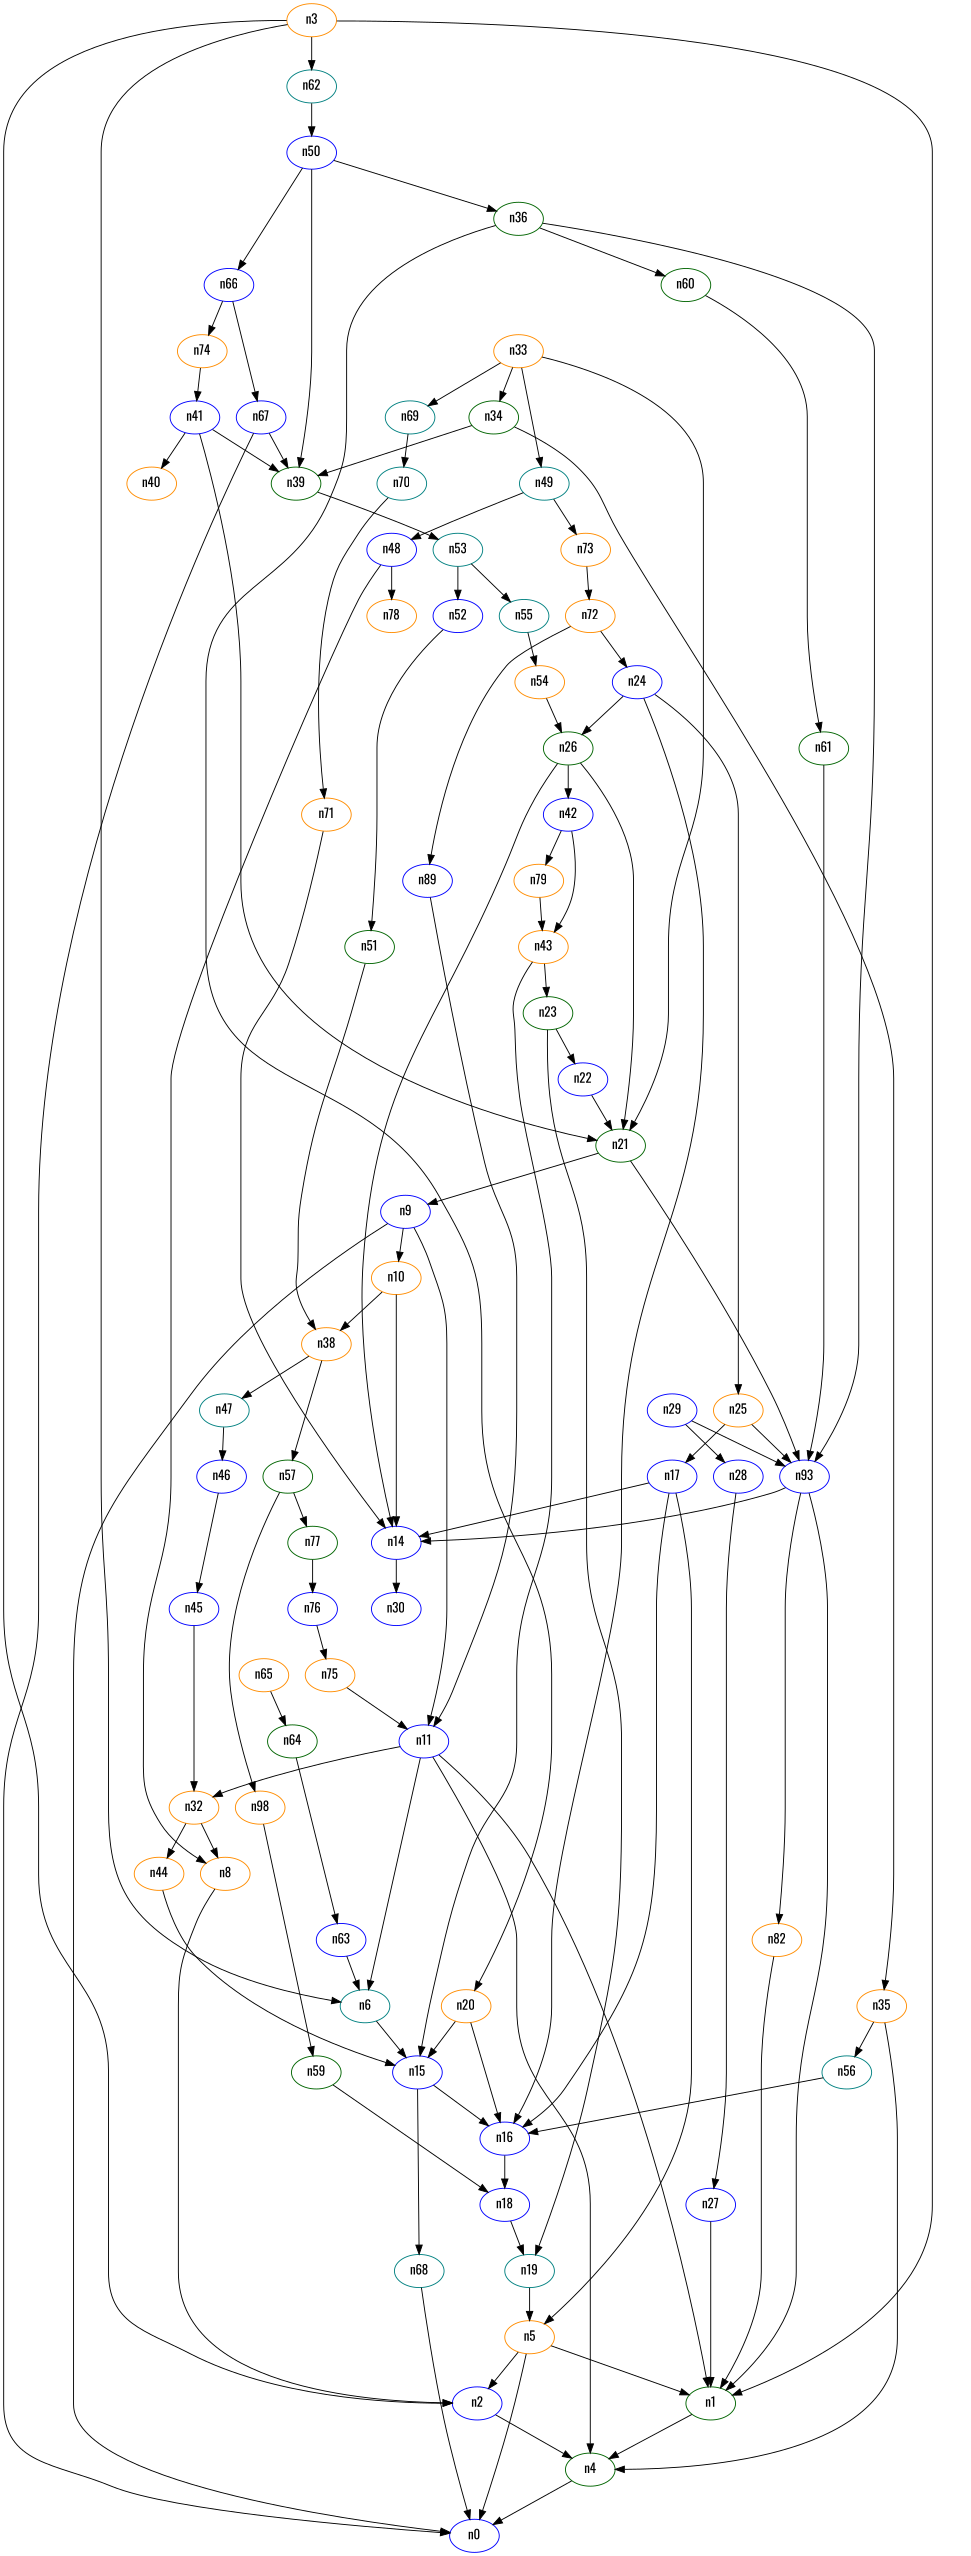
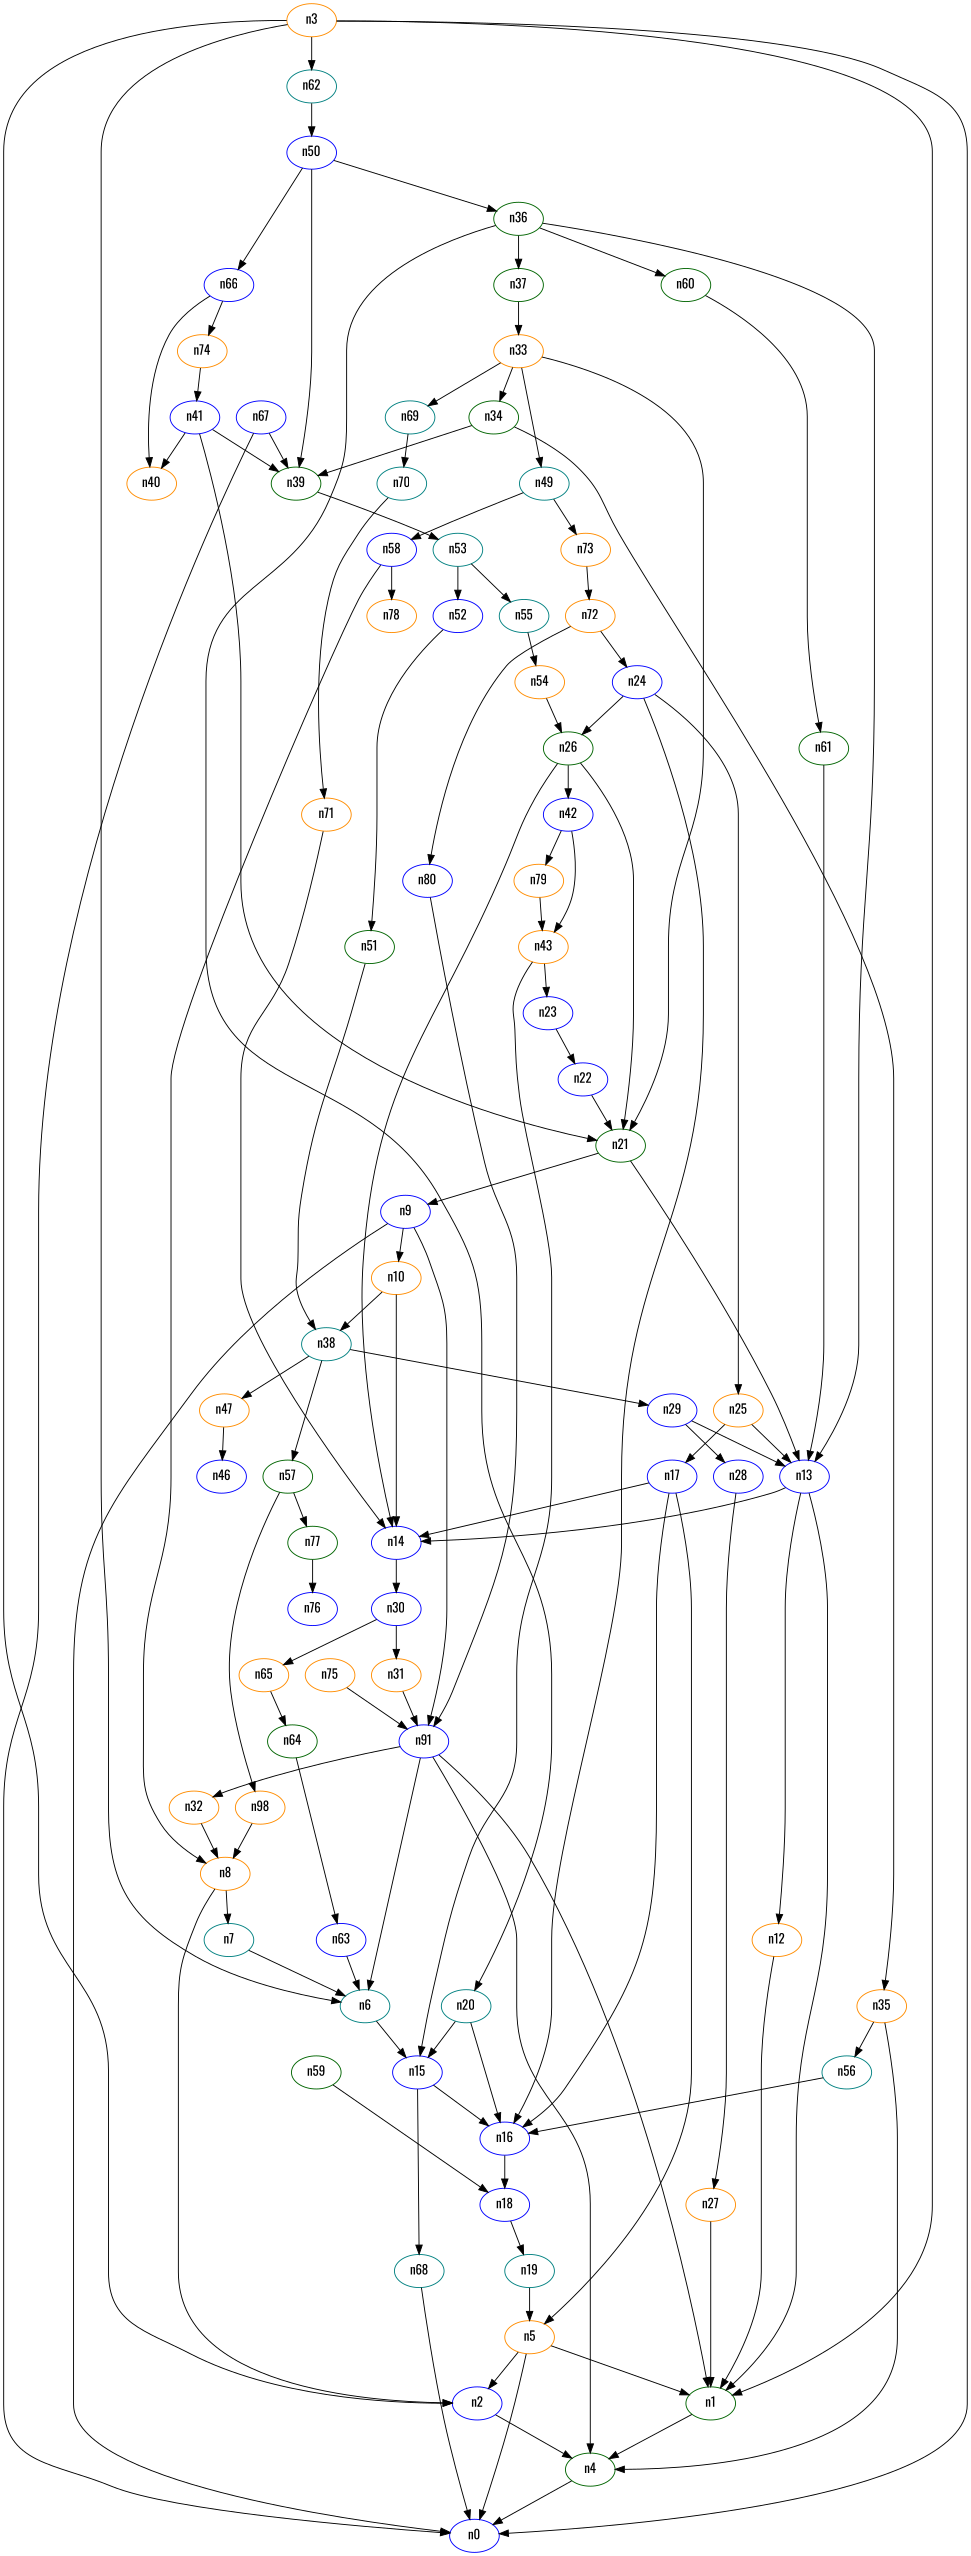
node "n37": added
edge "n66" -> "n67": now "n66" -> "n40"
node "n48": label "n48" -> "n58"
node "n89": label "n89" -> "n80"
node "n23": color darkgreen -> blue
edge "n3" -> "n0": added
node "n38": color darkorange -> teal
edge "n38" -> "n29": added
node "n47": color teal -> darkorange
node "n93": label "n93" -> "n13"
node "n45": removed
edge "n23" -> "n19": removed
edge "n76" -> "n75": removed
edge "n30" -> "n65": added
node "n31": added
node "n11": label "n11" -> "n91"
node "n44": removed
edge "n98" -> "n59": now "n98" -> "n8"
node "n7": added
node "n82": label "n82" -> "n12"
node "n20": color darkorange -> teal
node "n27": color blue -> darkorange
